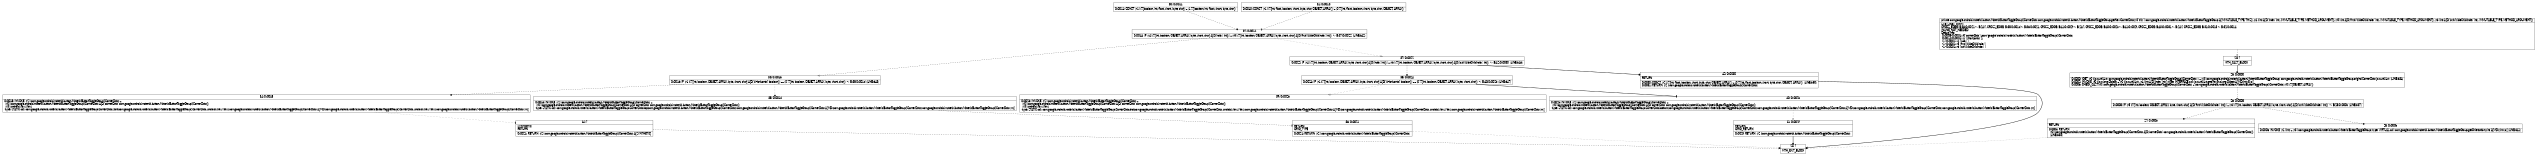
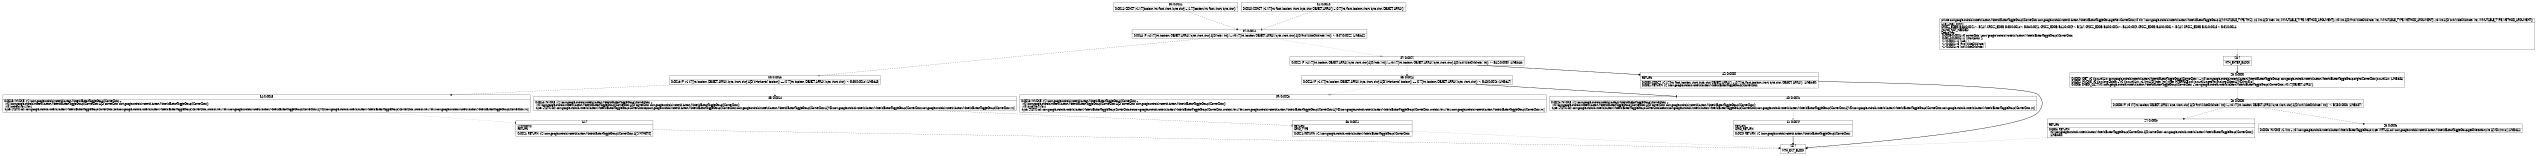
node "23: ?": text "MTH_CAST_BLOCK" -> "MTH_ENTER_BLOCK"
node "39: 0x0026": text "(r3 I:android.view.View)" -> "(r3 I:type.view.View)"
